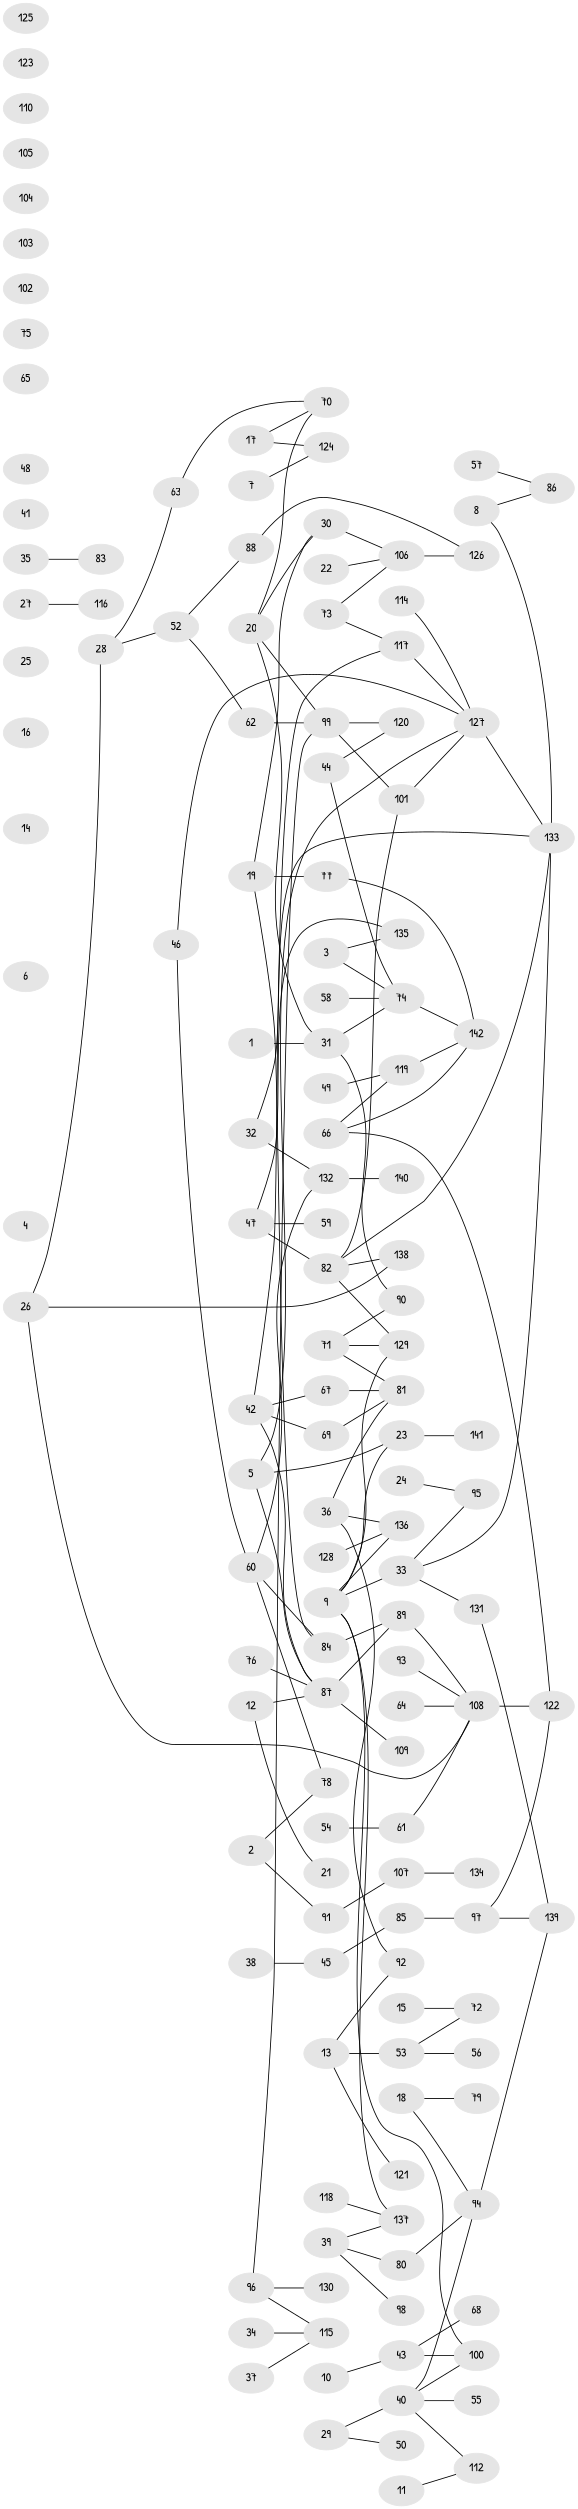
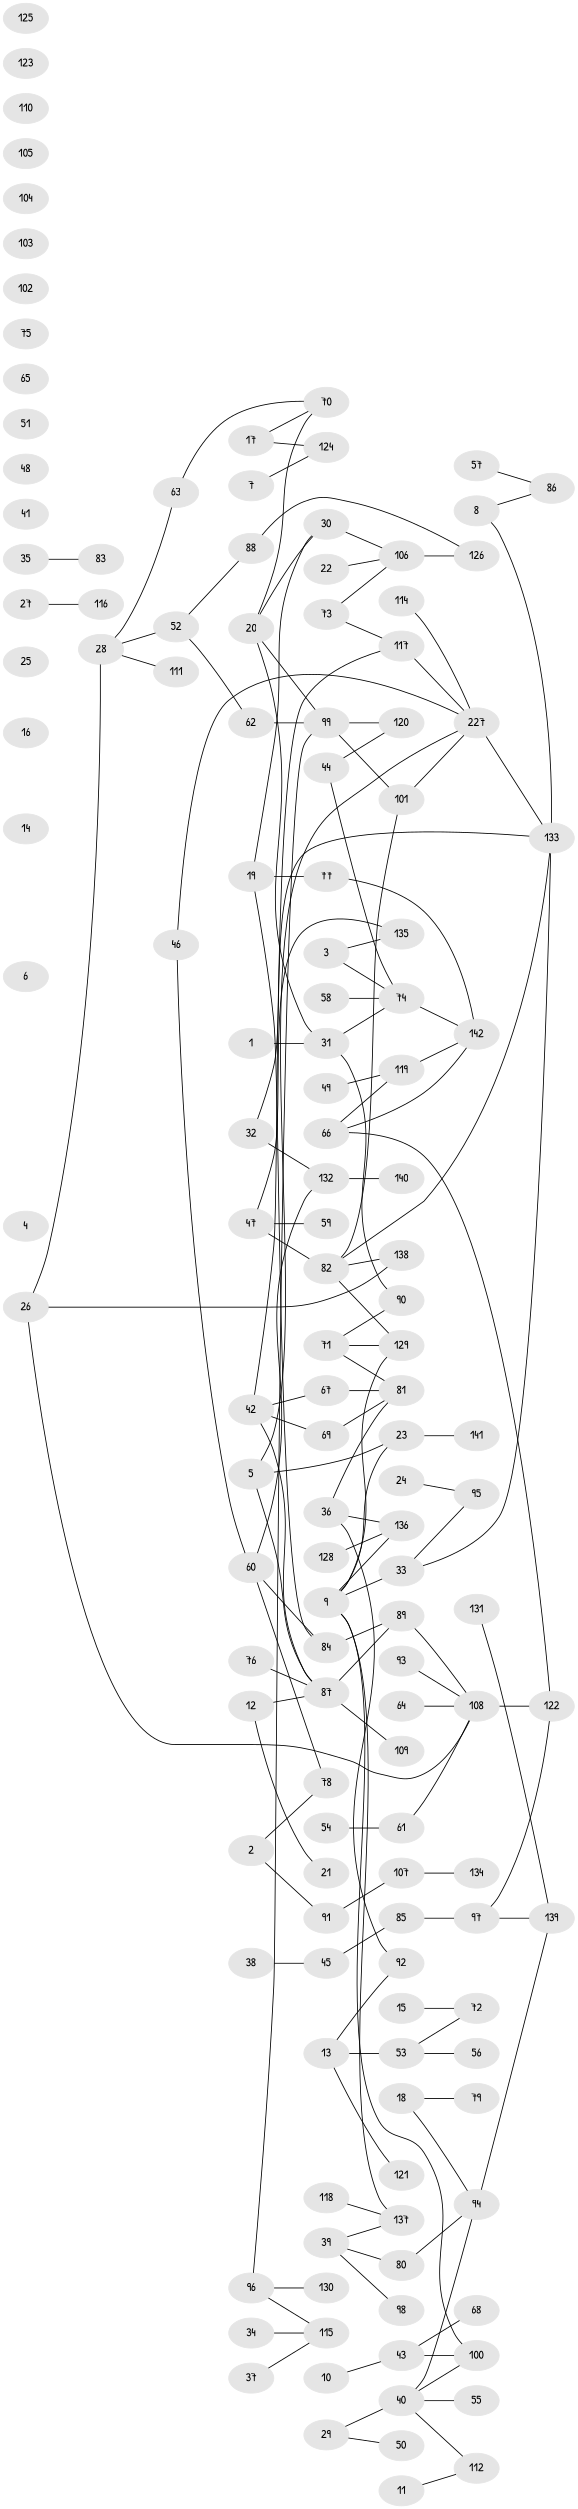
node "51": added
node "111": added
node "127": label "127" -> "227"
edge "33" -- "131": removed
